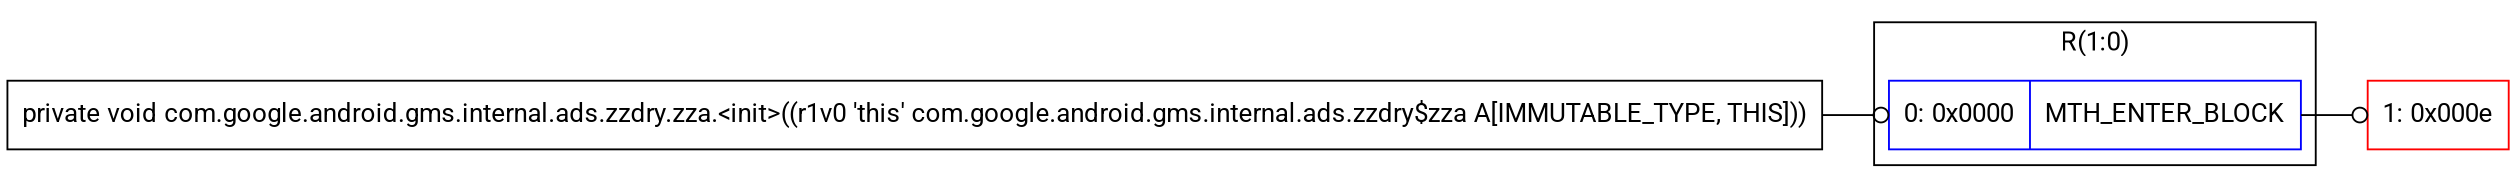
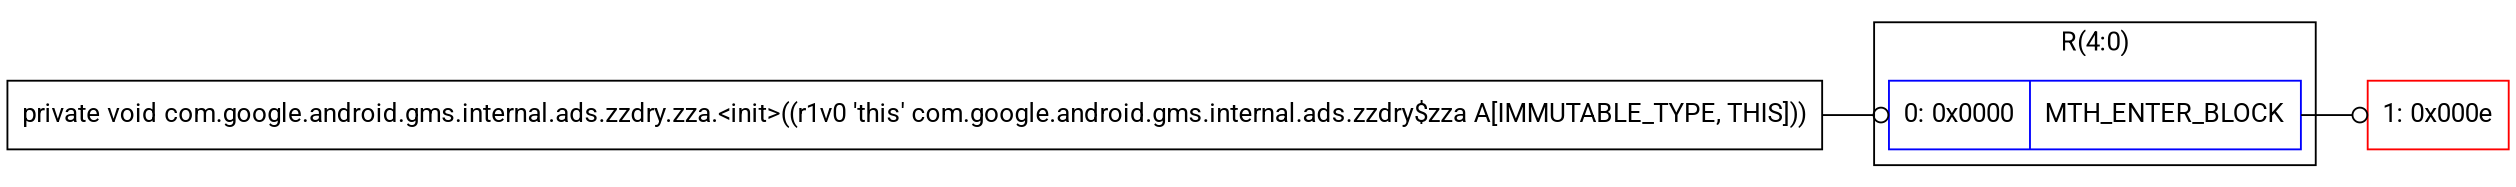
cluster "R(1:0)": label "R(1:0)" -> "R(4:0)"
